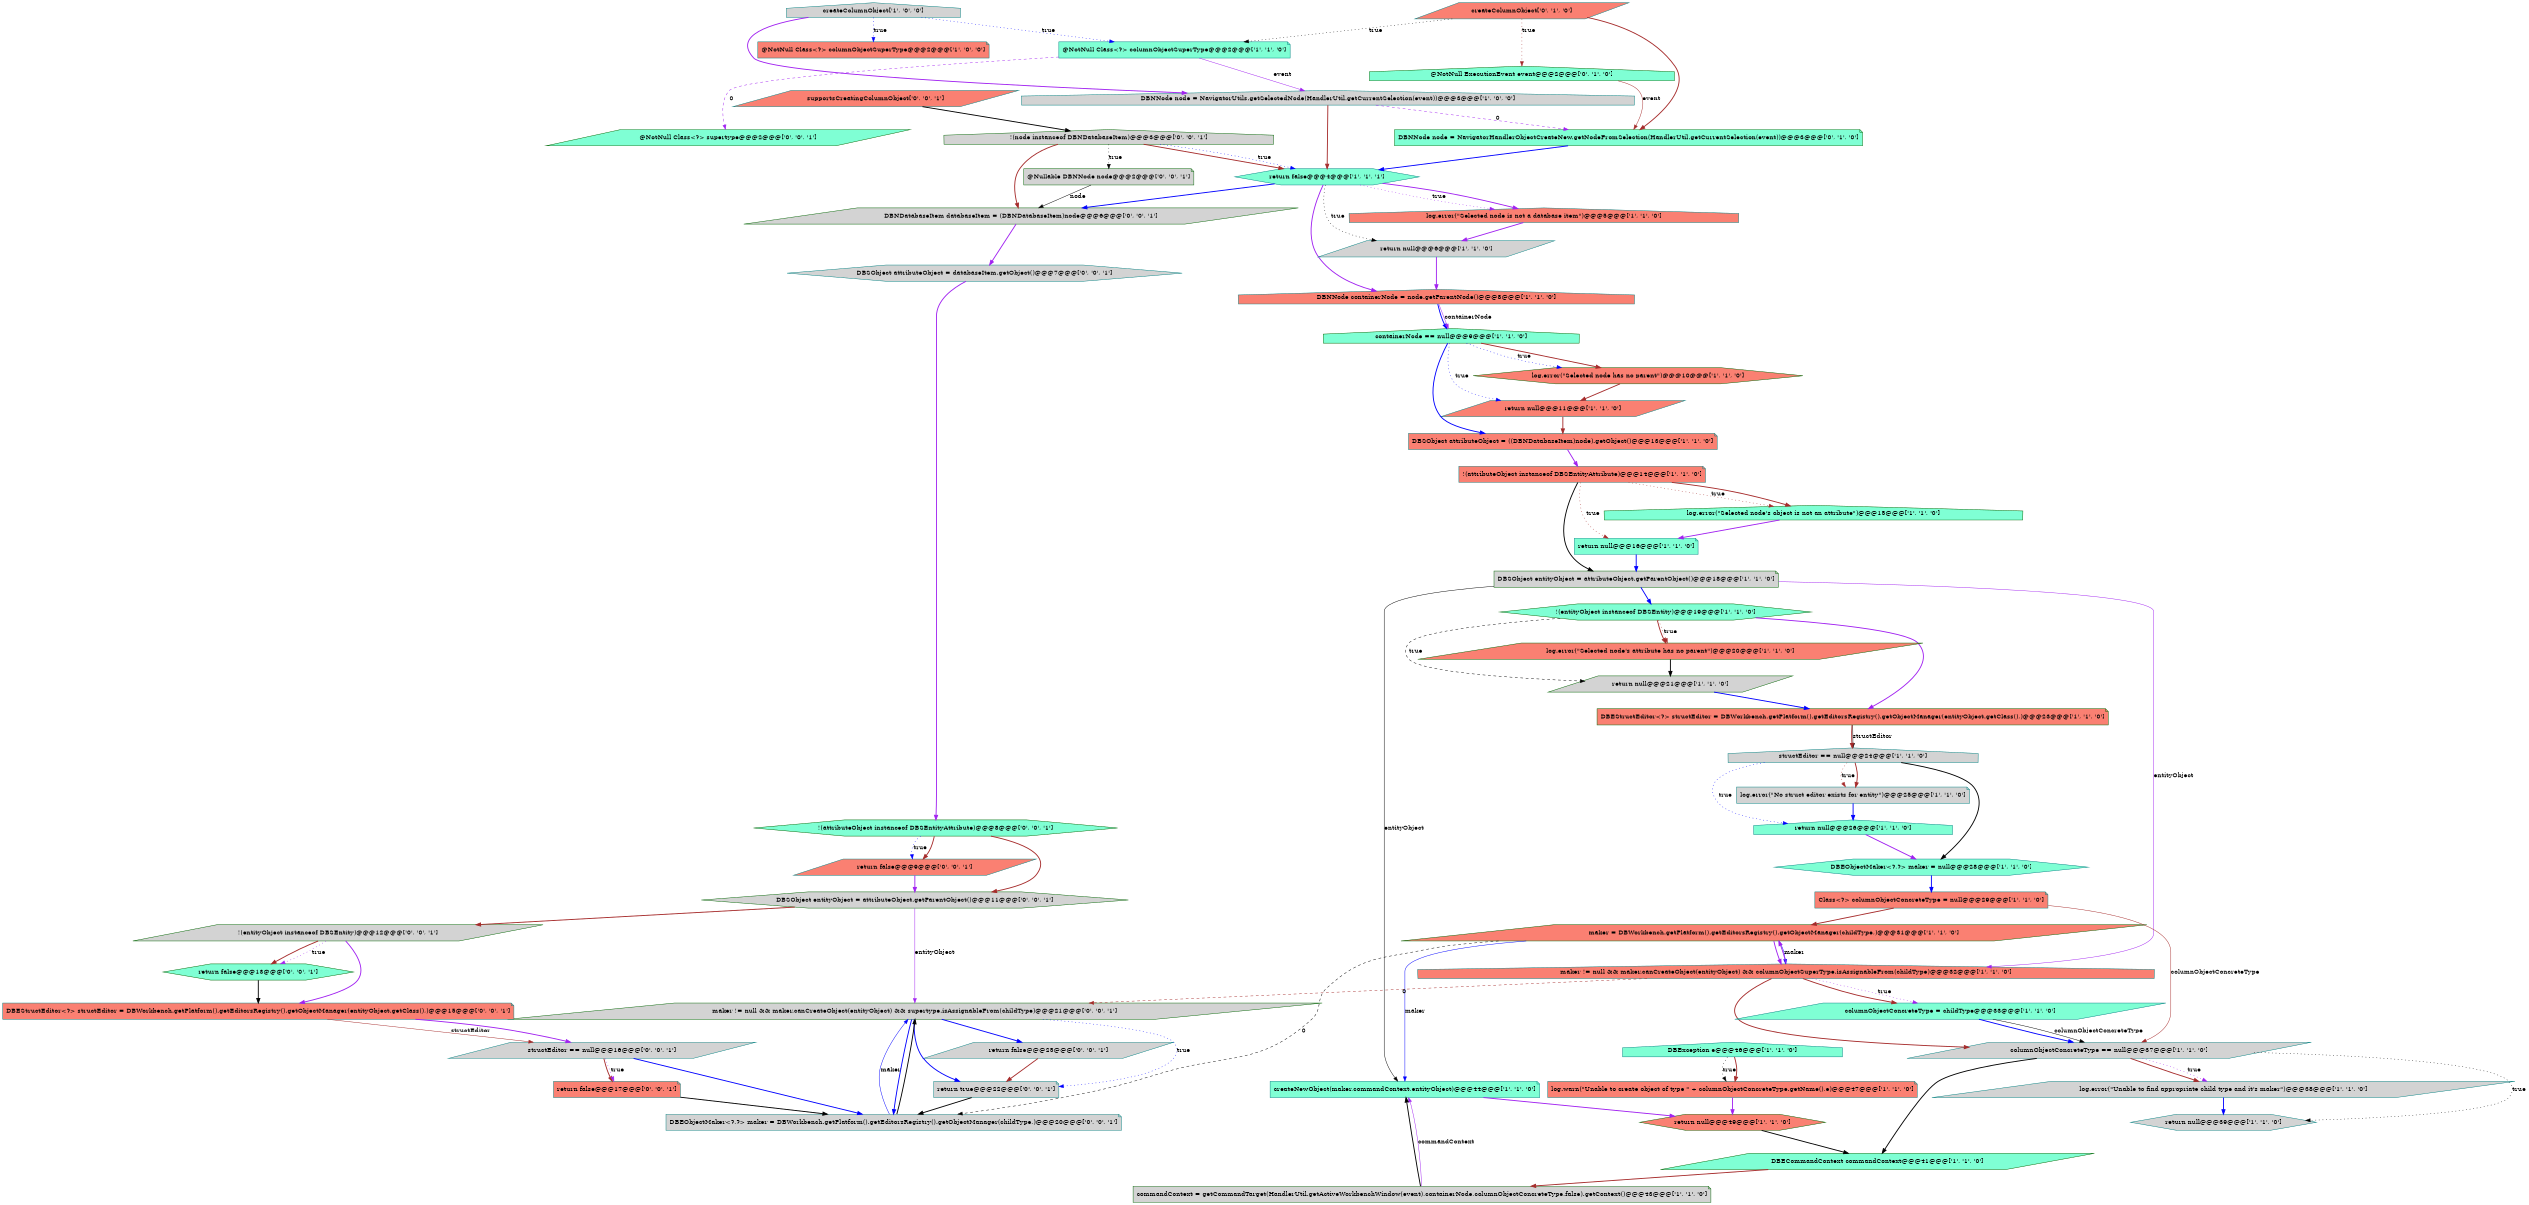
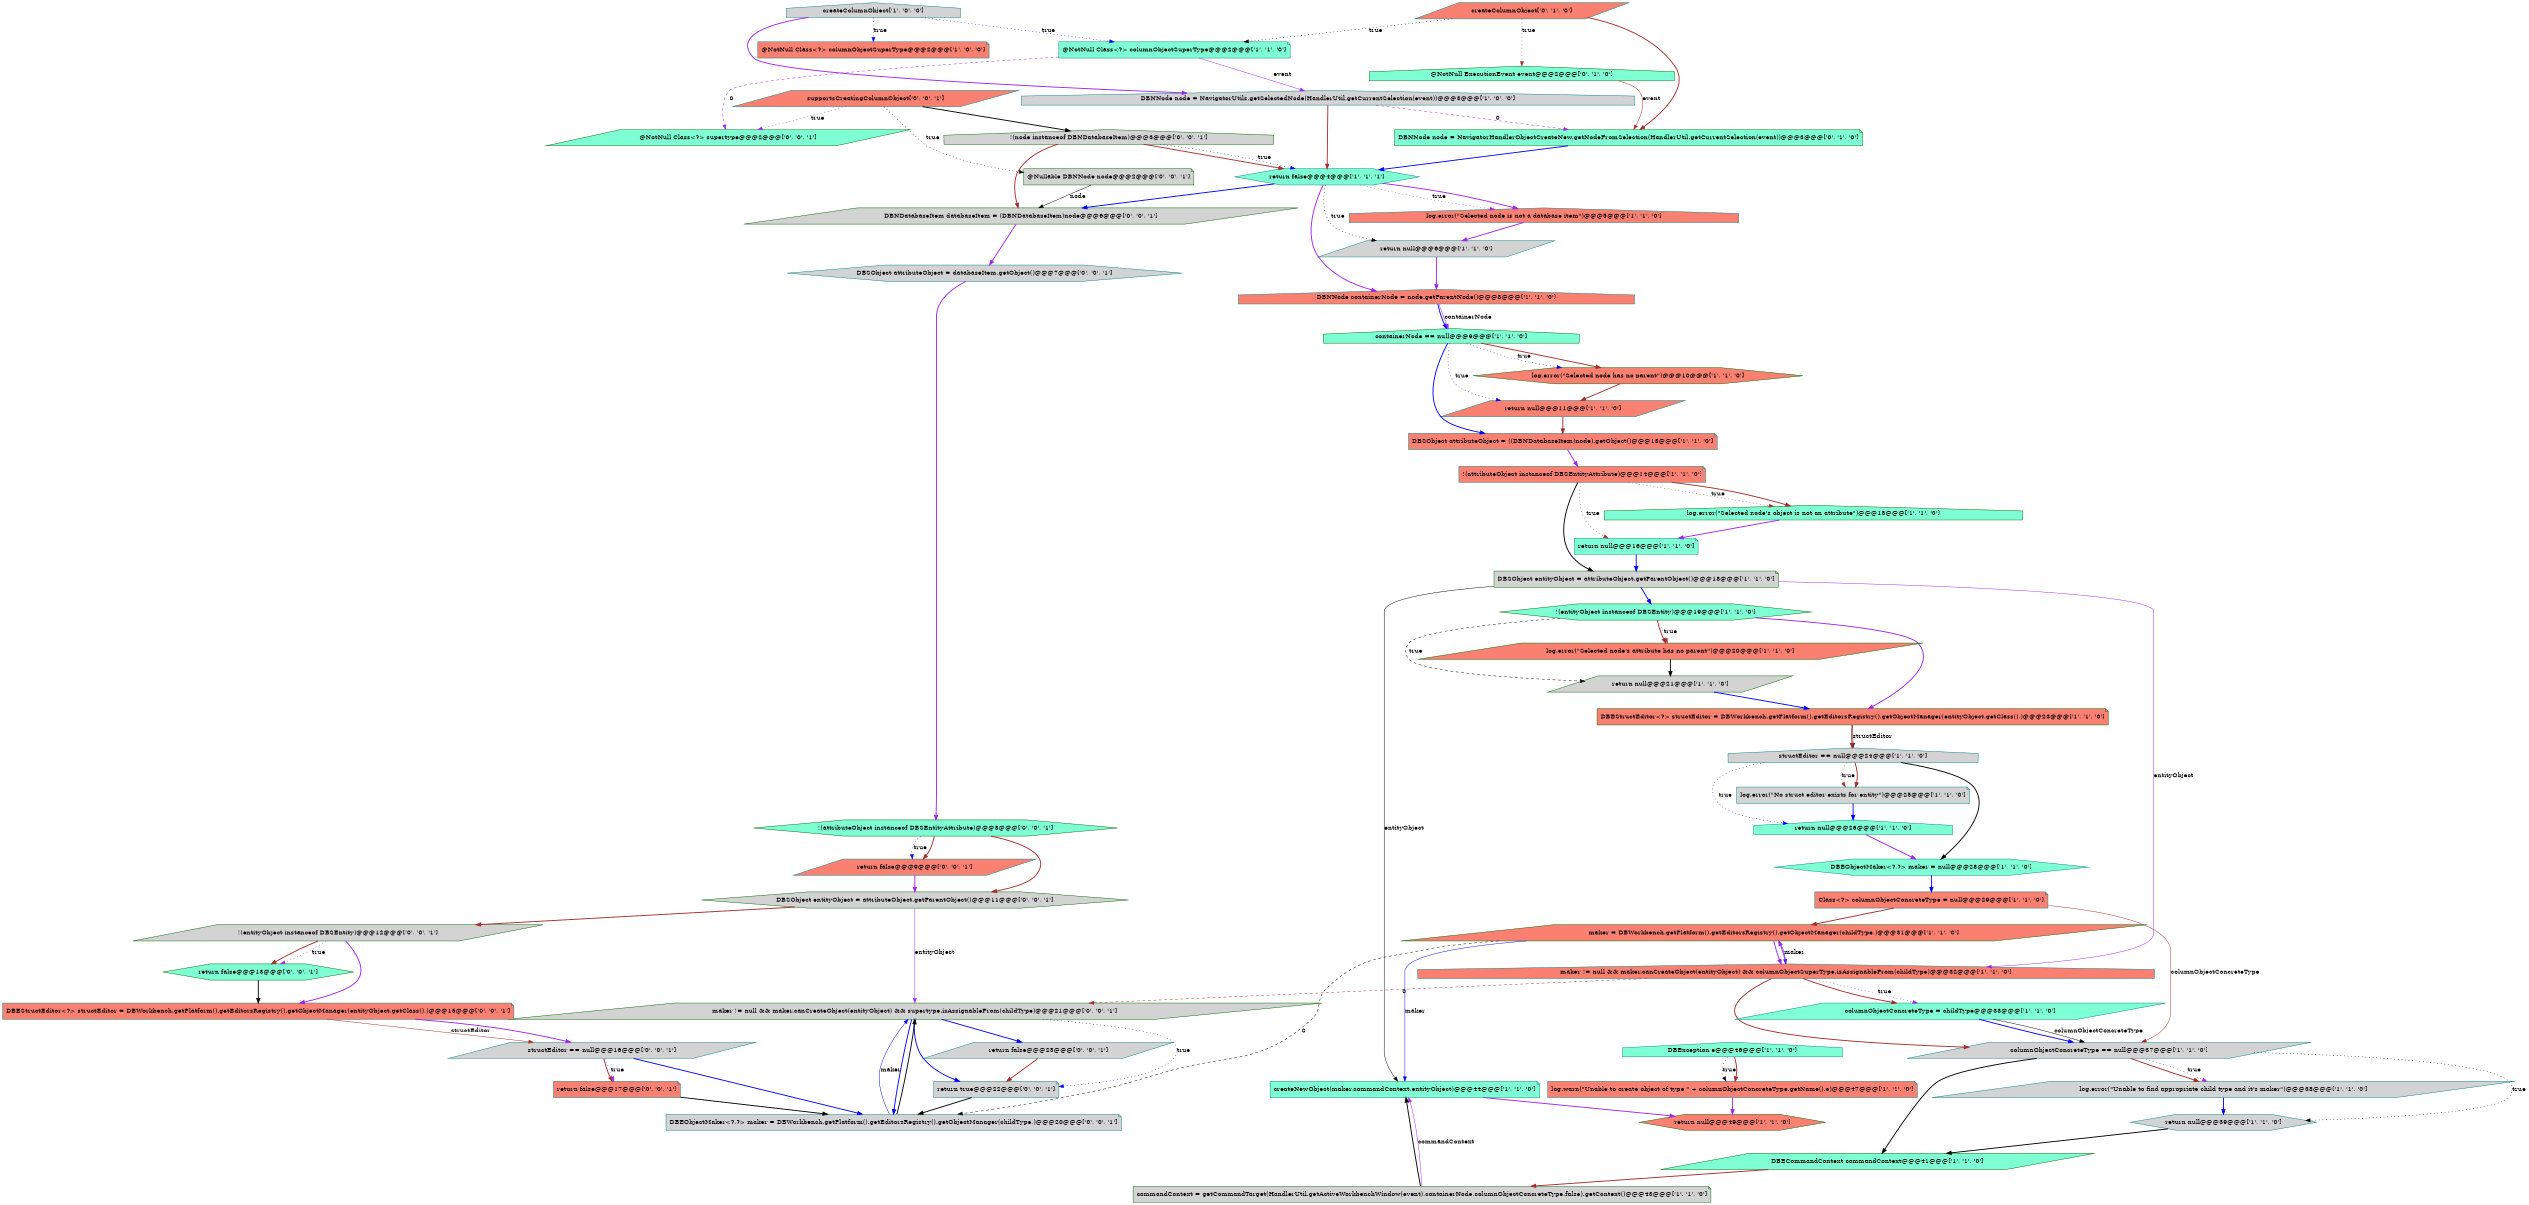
edge "supportsCreatingColumnObject['0', '0', '1']" -> "@NotNull Class<?> supertype@@@2@@@['0', '0', '1']": added, label "true"
edge "!(node instanceof DBNDatabaseItem)@@@3@@@['0', '0', '1']" -> "@Nullable DBNNode node@@@2@@@['0', '0', '1']": now "supportsCreatingColumnObject['0', '0', '1']" -> "@Nullable DBNNode node@@@2@@@['0', '0', '1']"
edge "return null@@@49@@@['1', '1', '0']" -> "DBECommandContext commandContext@@@41@@@['1', '1', '0']": now "return null@@@39@@@['1', '1', '0']" -> "DBECommandContext commandContext@@@41@@@['1', '1', '0']"
